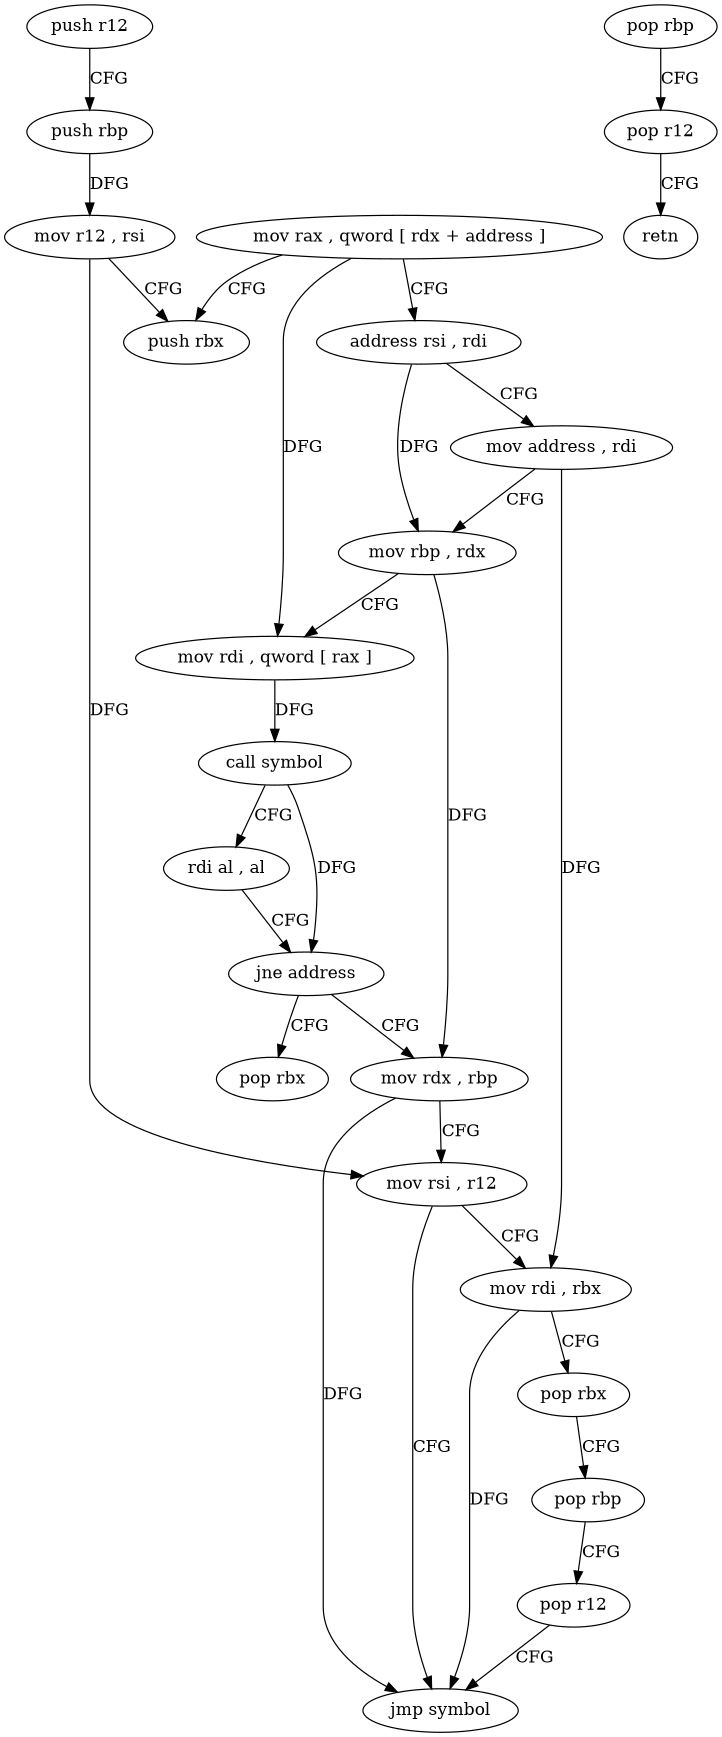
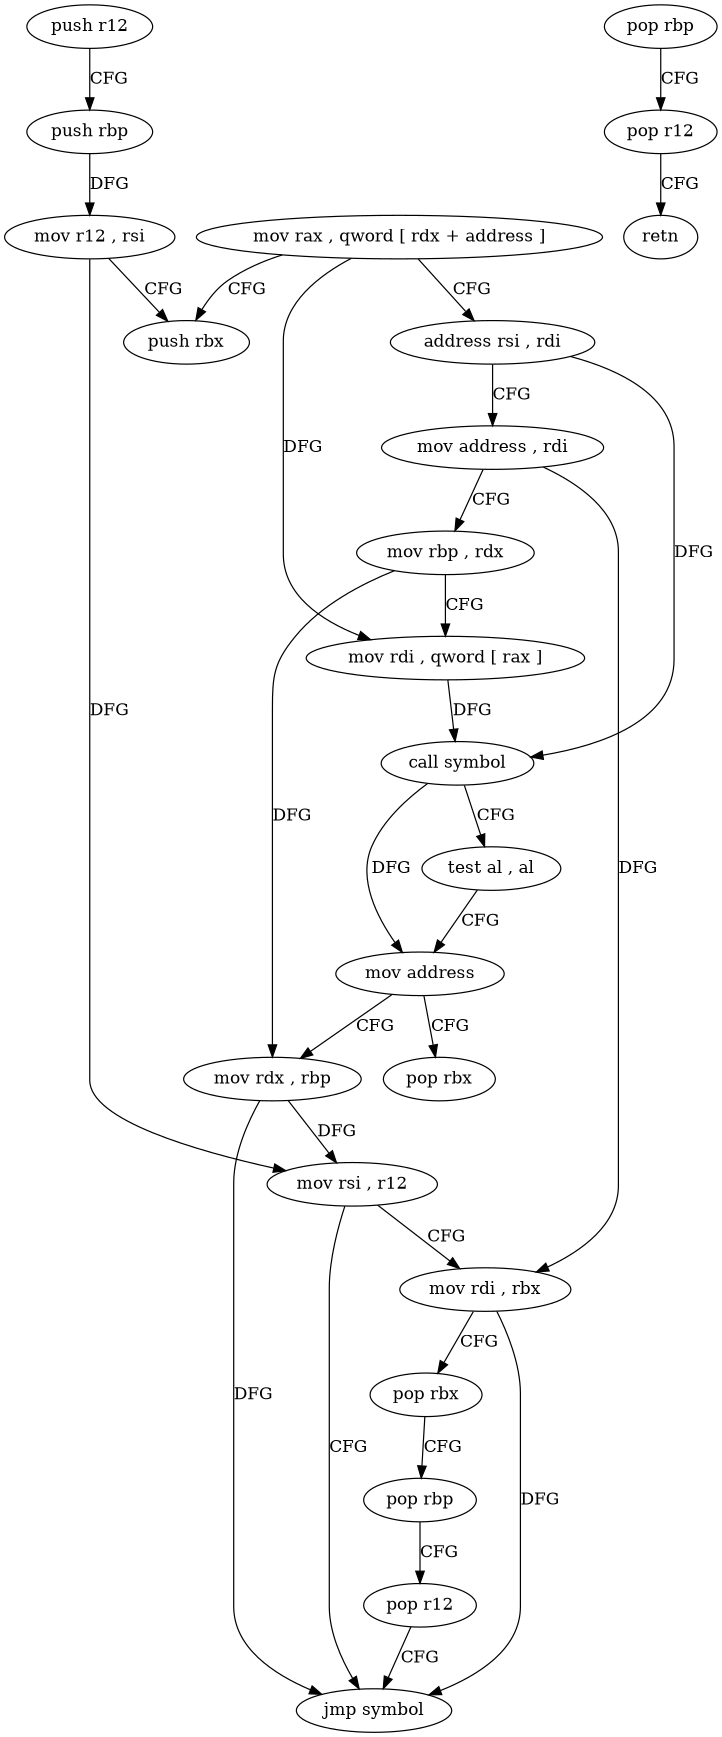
edge "address rsi , rdi" -> "mov rbp , rdx": now "address rsi , rdi" -> "call symbol"
node "rdi al , al": label "rdi al , al" -> "test al , al"
node "jne address": label "jne address" -> "mov address"
edge "mov rdx , rbp" -> "mov rsi , r12": label "CFG" -> "DFG"
